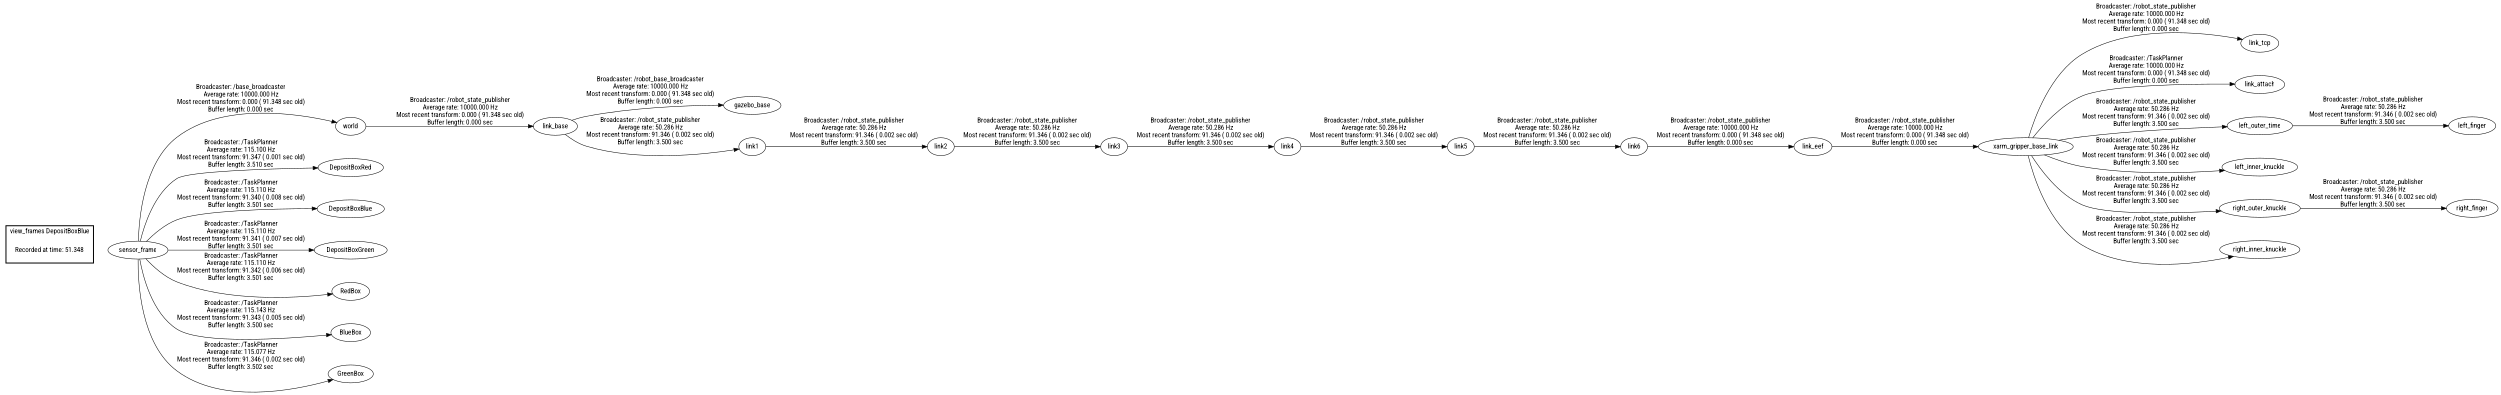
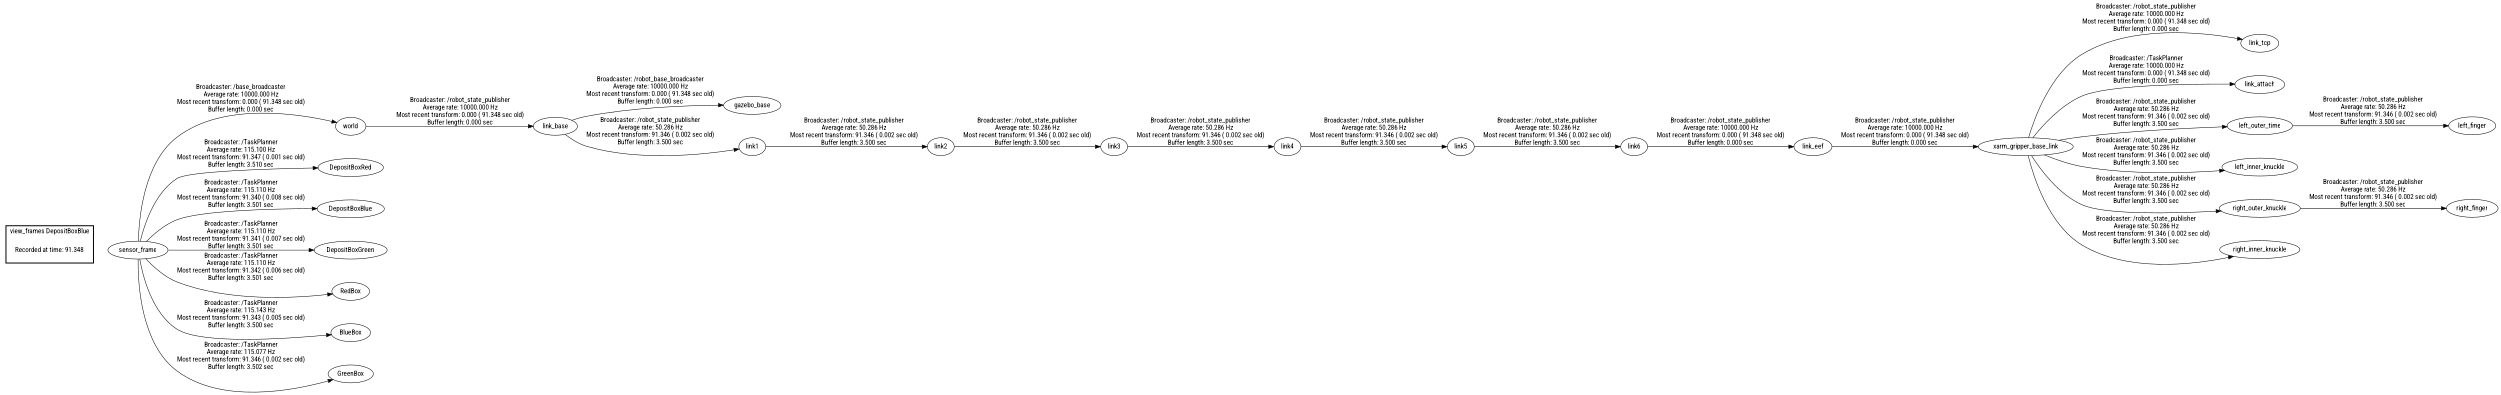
node "Recorded at time: 51.348": label "Recorded at time: 51.348" -> "Recorded at time: 91.348"
